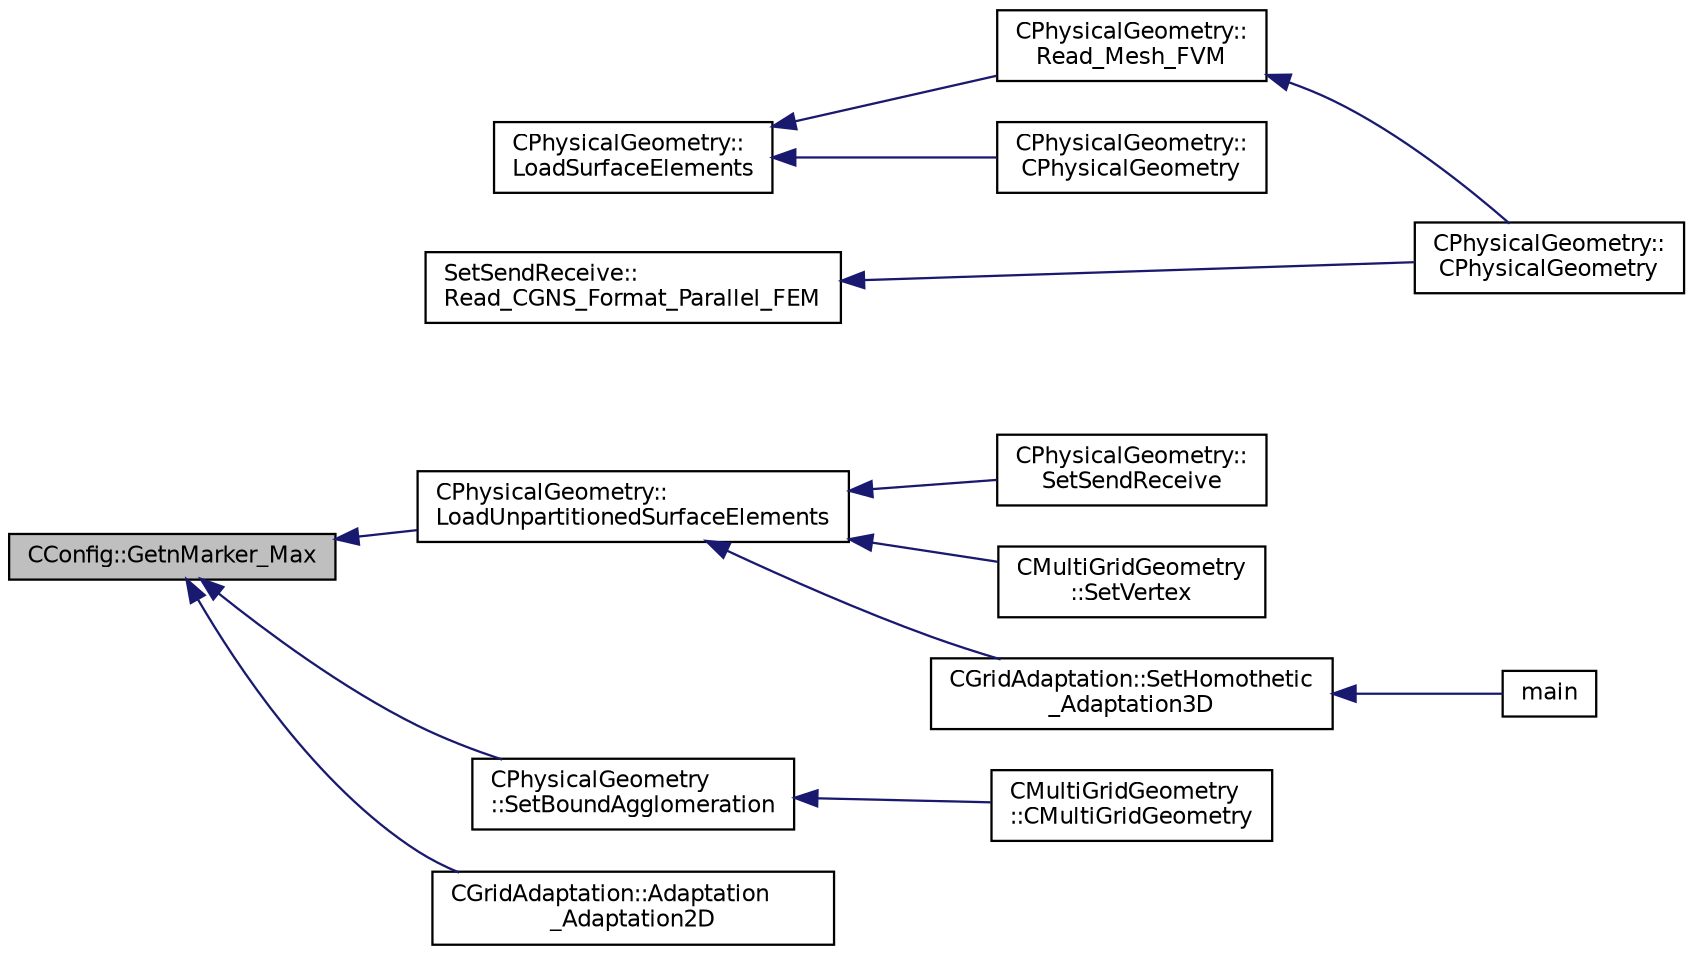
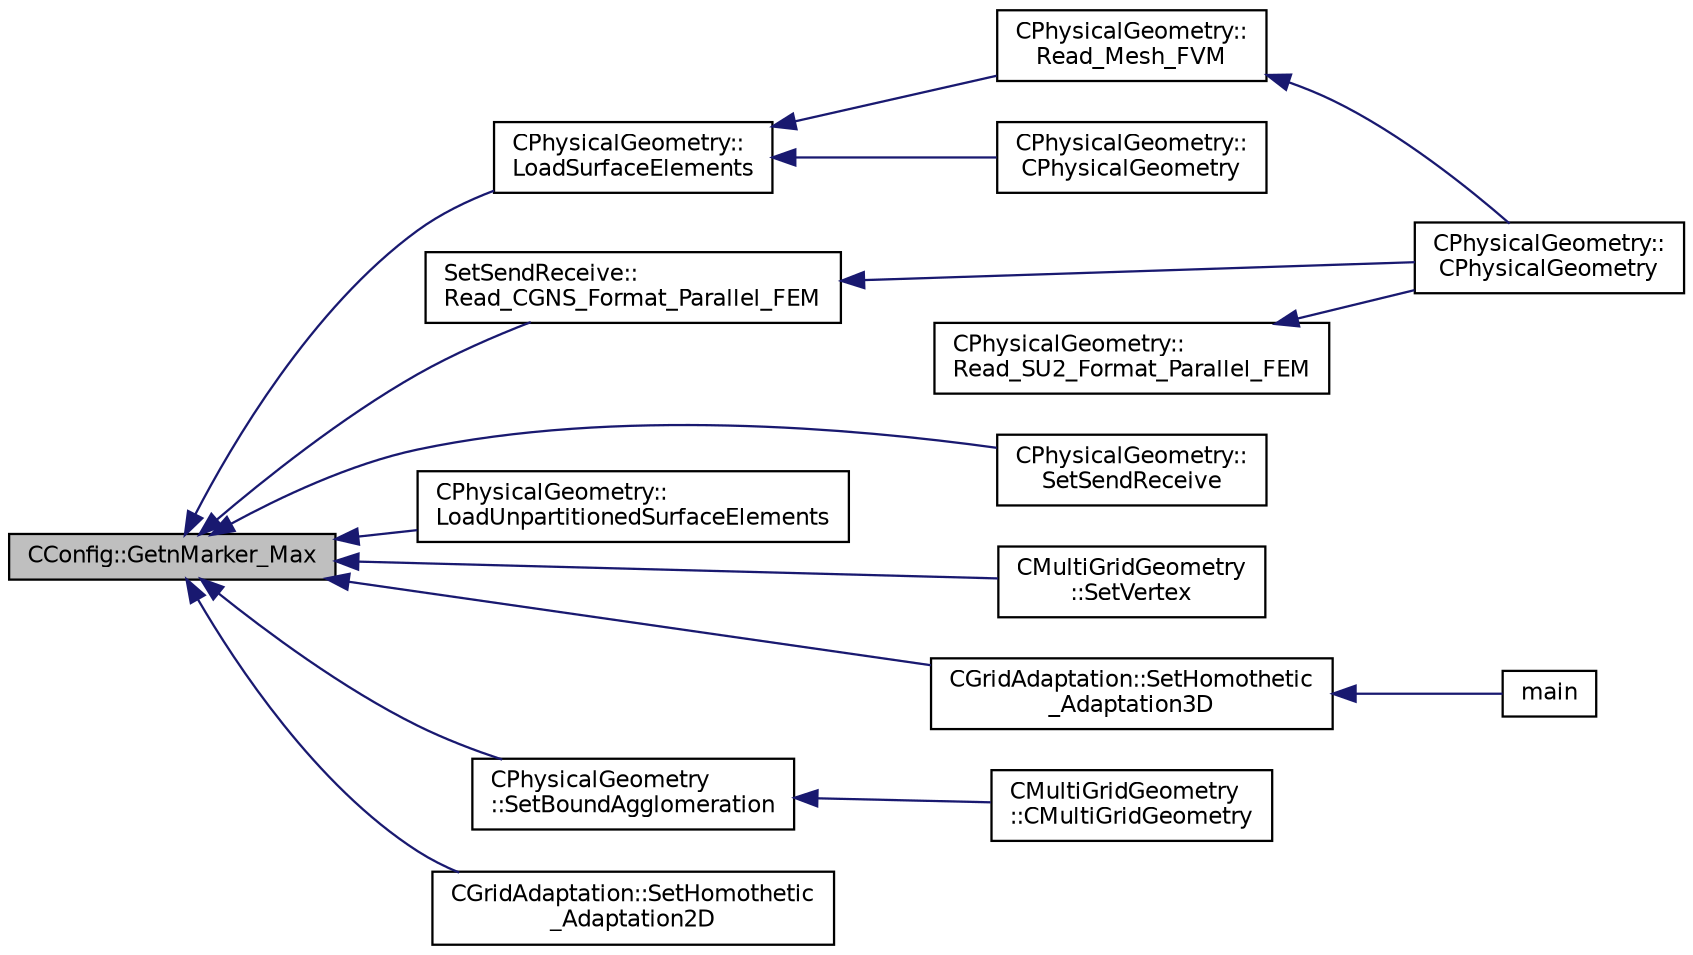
edge "CPhysicalGeometry:: LoadSurfaceElements" -> "CConfig::GetnMarker_Max": added
node "CPhysicalGeometry:: Read_SU2_Format_Parallel_FEM": added
edge "SetSendReceive:: Read_CGNS_Format_Parallel_FEM" -> "CConfig::GetnMarker_Max": added
edge "CPhysicalGeometry:: SetSendReceive" -> "CPhysicalGeometry:: LoadUnpartitionedSurfaceElements": now "CPhysicalGeometry:: SetSendReceive" -> "CConfig::GetnMarker_Max"
edge "CMultiGridGeometry ::SetVertex" -> "CPhysicalGeometry:: LoadUnpartitionedSurfaceElements": now "CMultiGridGeometry ::SetVertex" -> "CConfig::GetnMarker_Max"
edge "CGridAdaptation::SetHomothetic _Adaptation3D" -> "CPhysicalGeometry:: LoadUnpartitionedSurfaceElements": now "CGridAdaptation::SetHomothetic _Adaptation3D" -> "CConfig::GetnMarker_Max"
node "CGridAdaptation::Adaptation _Adaptation2D": label "CGridAdaptation::Adaptation _Adaptation2D" -> "CGridAdaptation::SetHomothetic _Adaptation2D"
